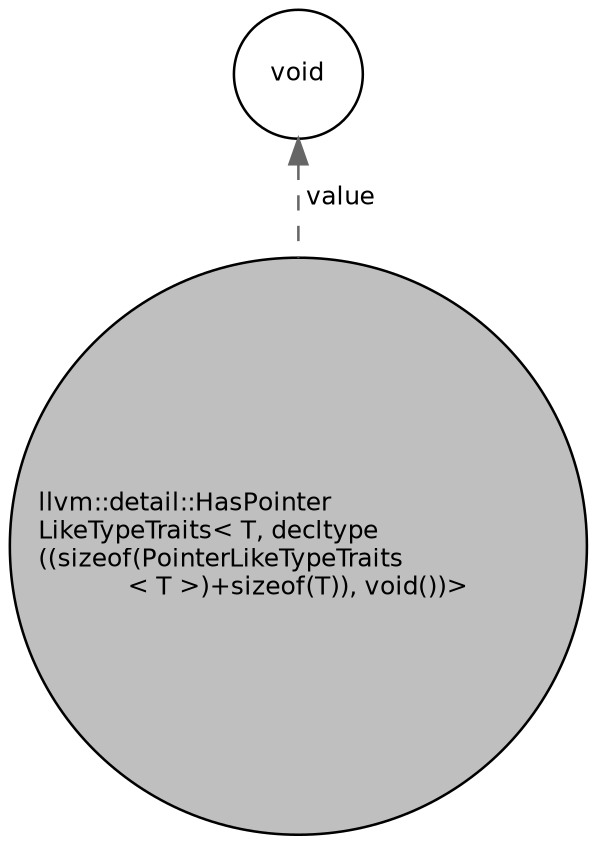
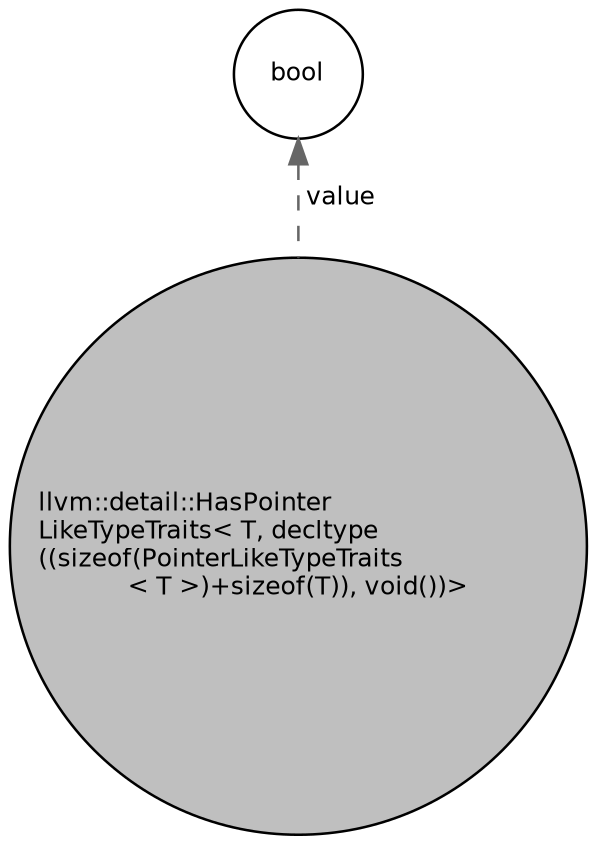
node "void": label "void" -> "bool"
